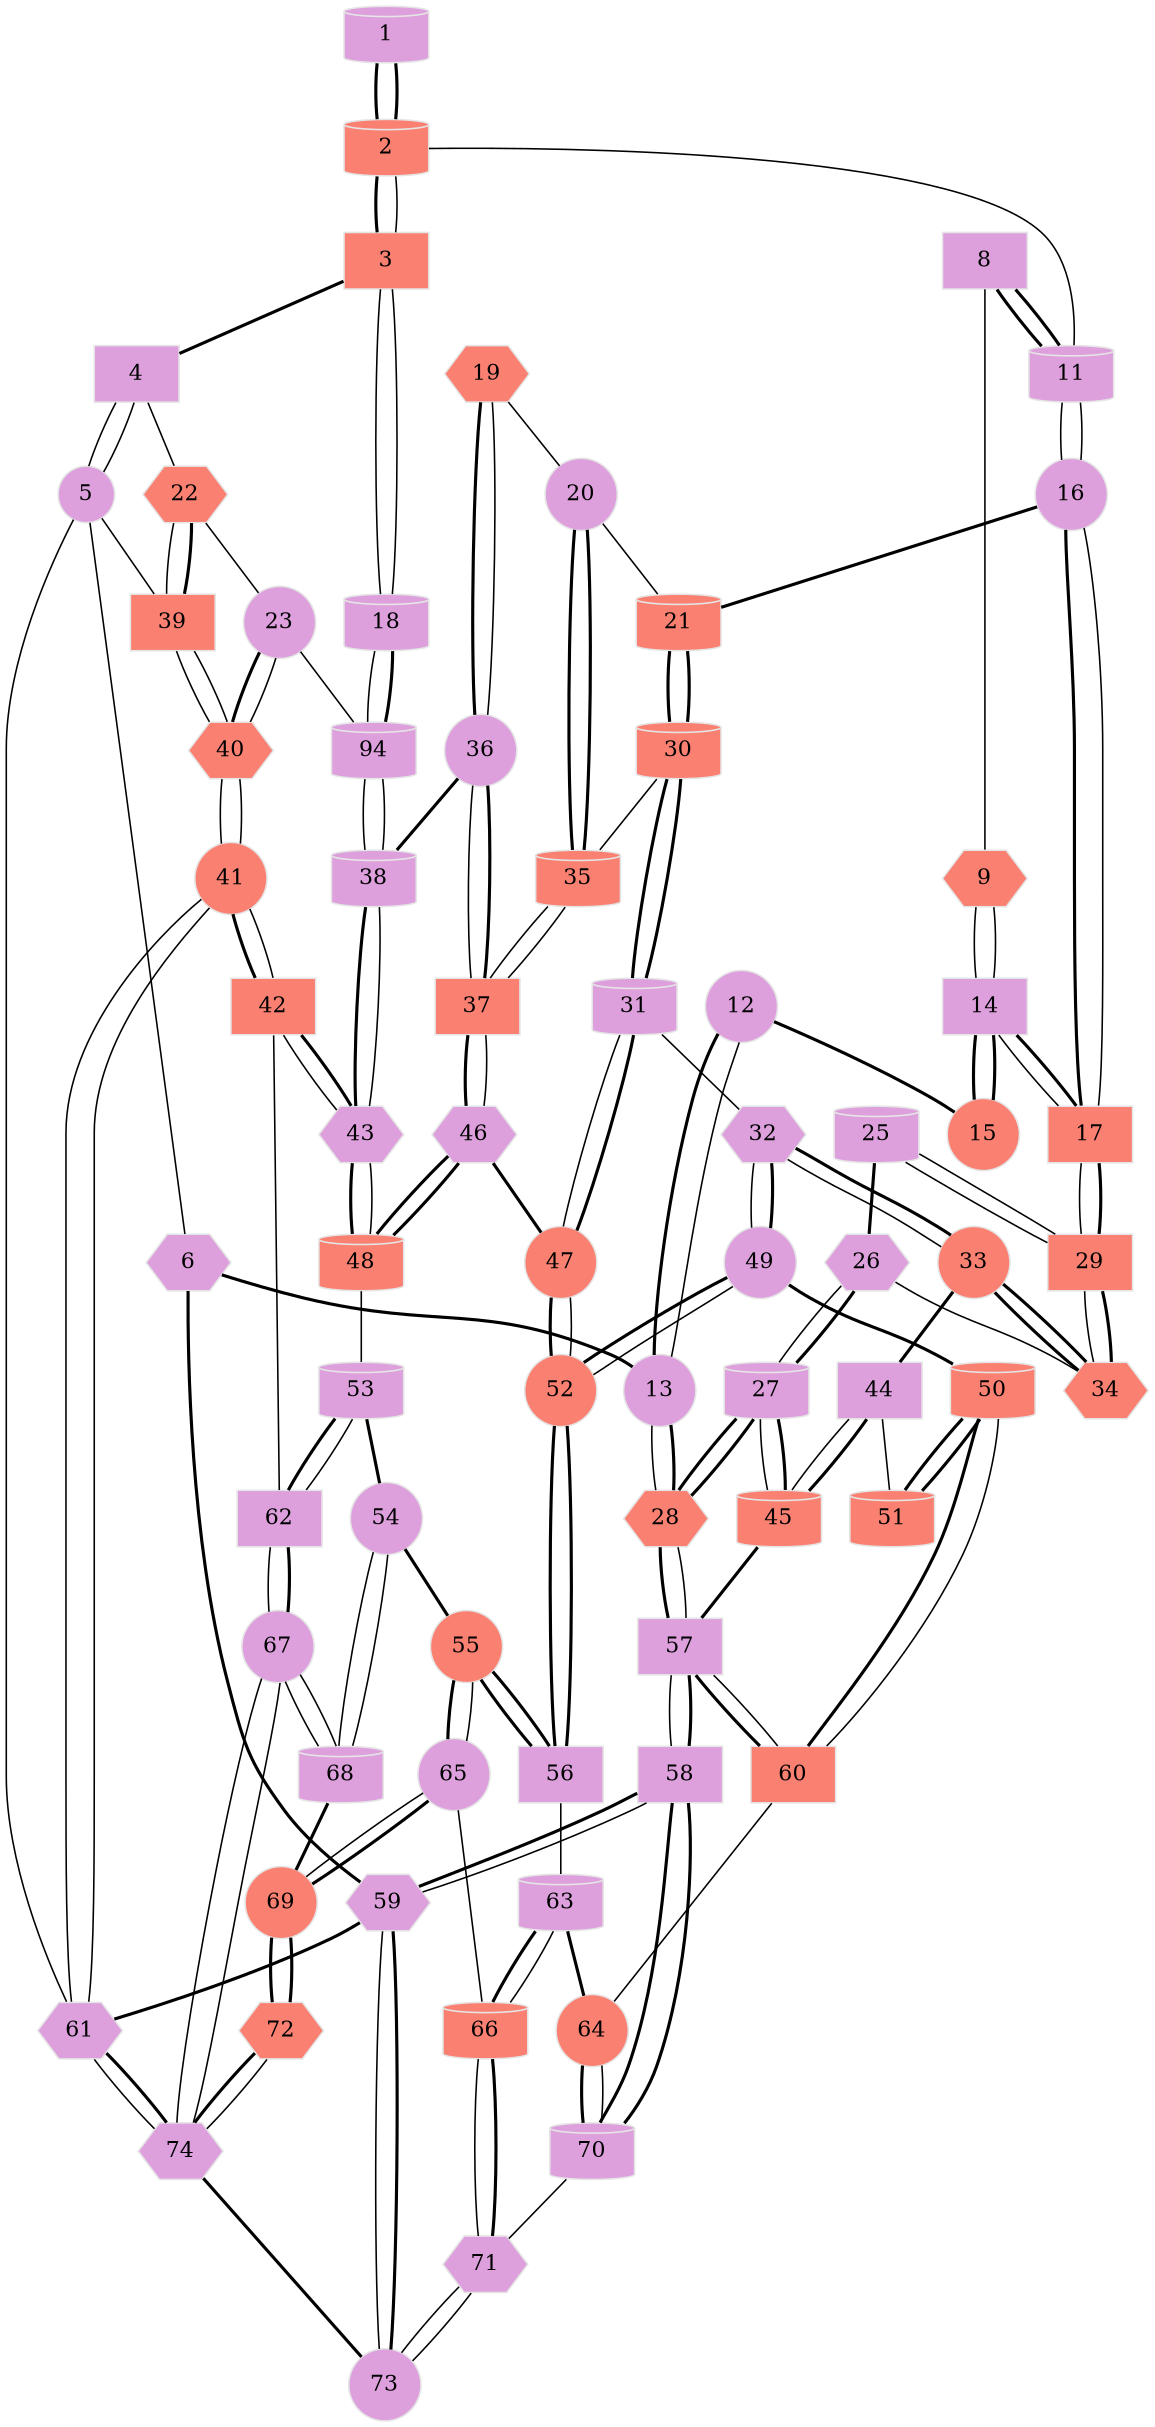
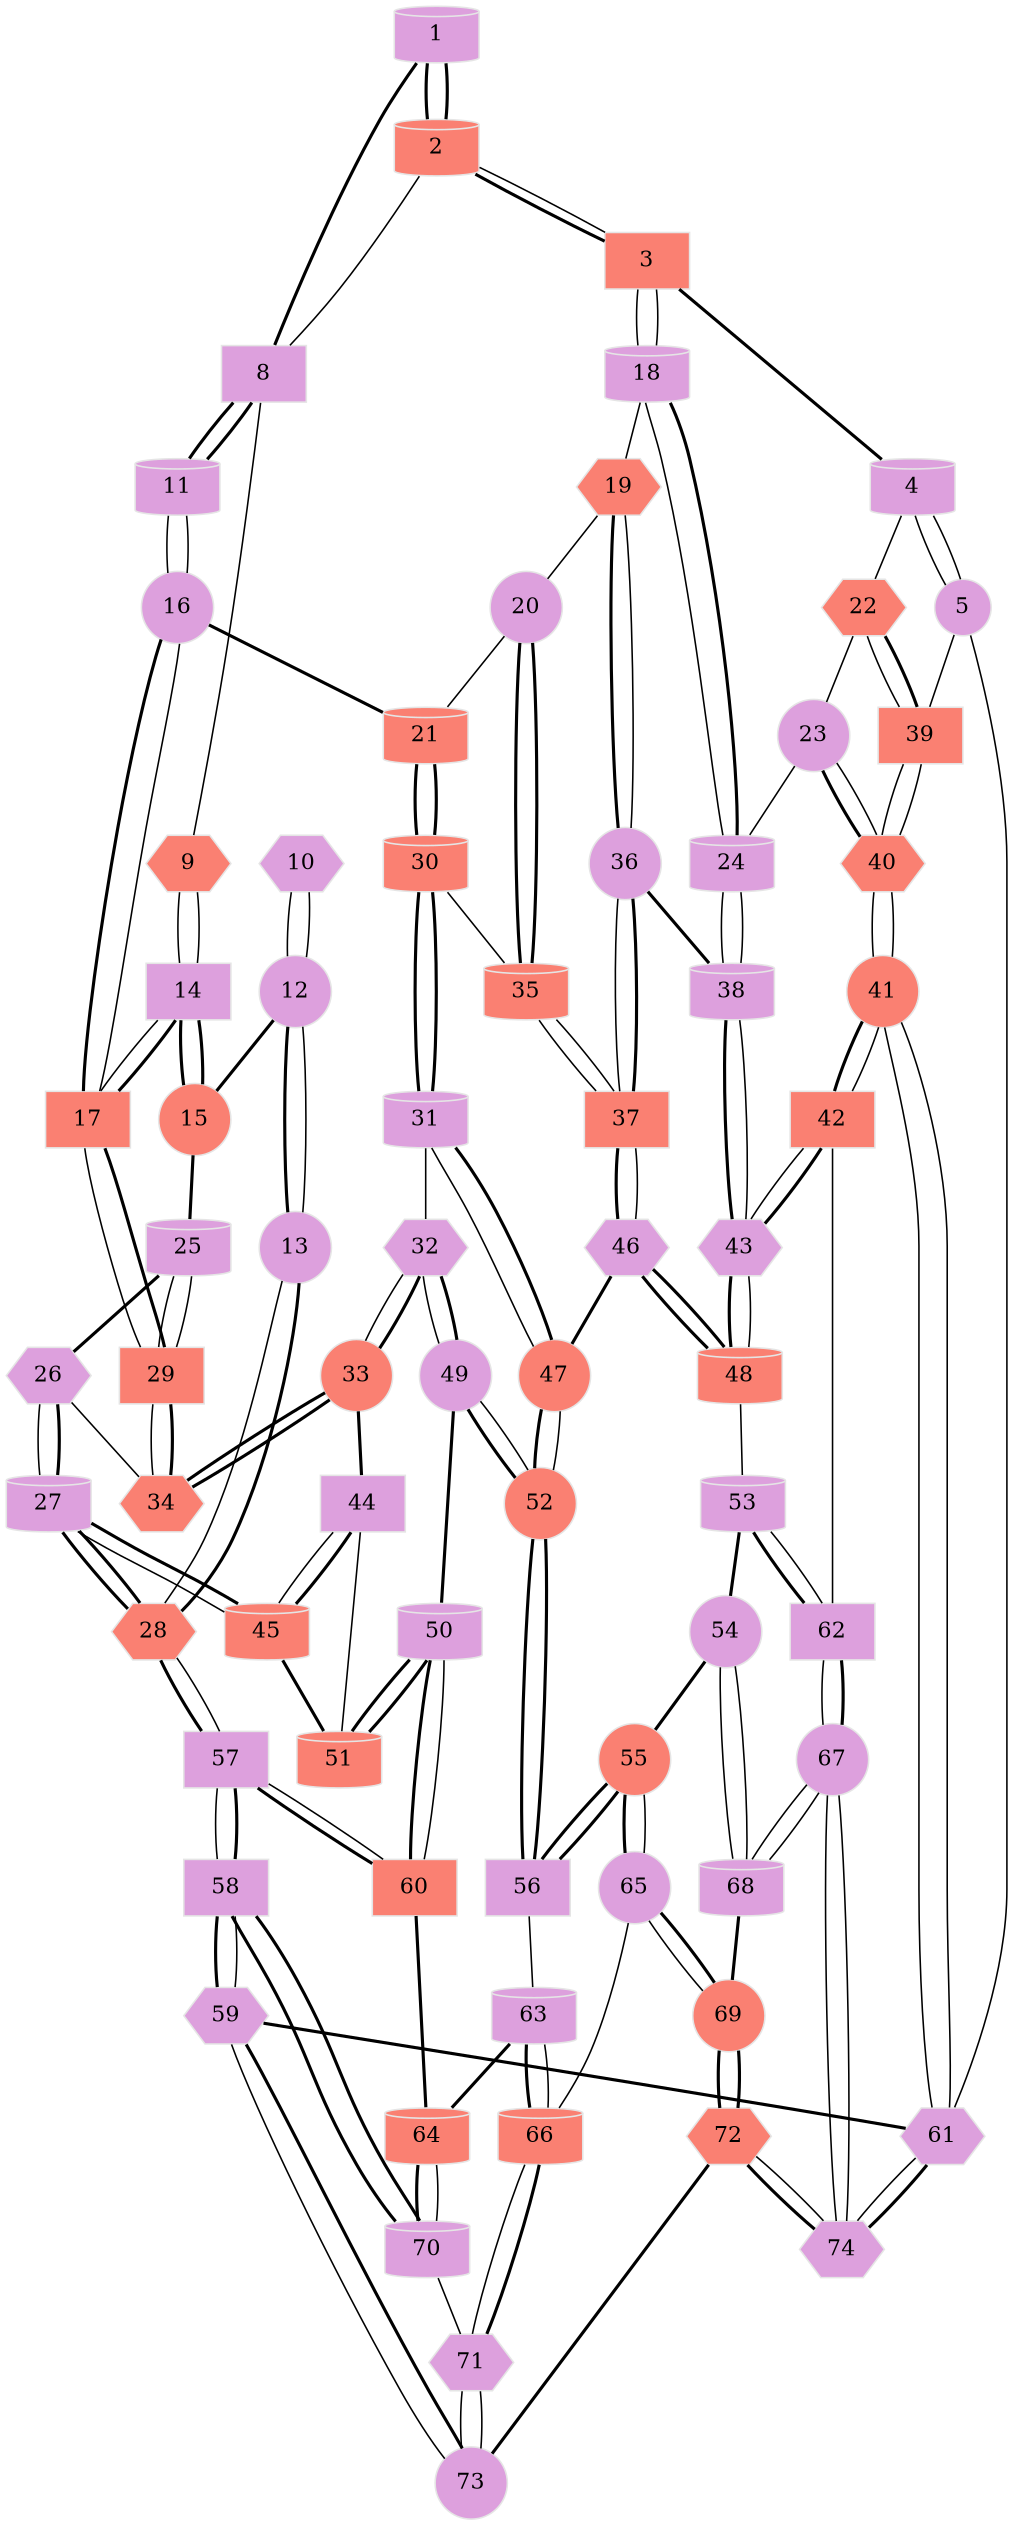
edge "2" -- "11": now "2" -- "8"
edge "1" -- "8": added
node "4": shape box -> cylinder
edge "18" -- "19": added
node "94": label "94" -> "24"
node "10": added
edge "15" -- "25": added
node "6": removed
node "50": fillcolor salmon -> plum
edge "45" -- "57": now "45" -- "51"
edge "60" -- "64": style solid -> bold
node "64": shape circle -> cylinder
edge "74" -- "73": now "72" -- "73"
